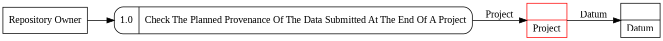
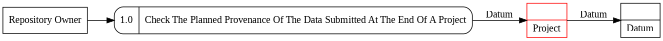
edge "1.0" -> "Project": label "Project" -> "Datum"
